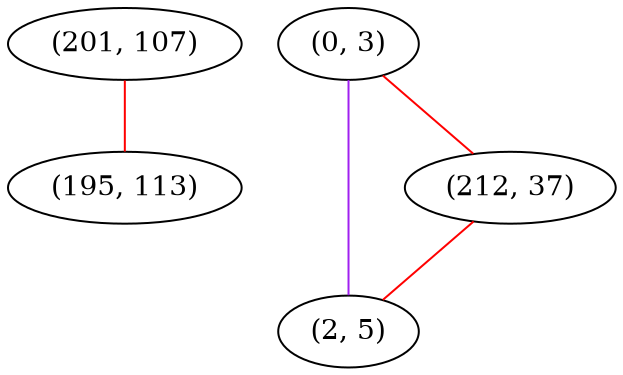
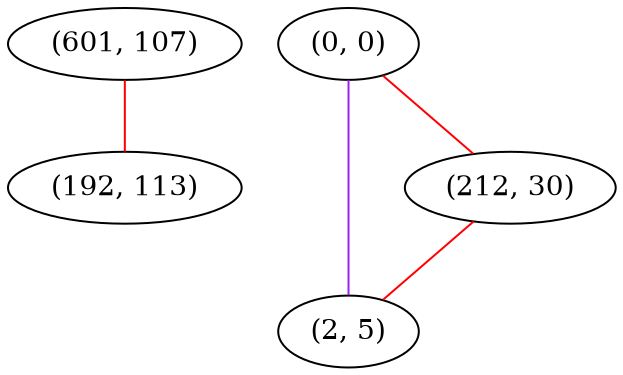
node "(201, 107)": label "(201, 107)" -> "(601, 107)"
node "(0, 3)": label "(0, 3)" -> "(0, 0)"
node "(195, 113)": label "(195, 113)" -> "(192, 113)"
node "(212, 37)": label "(212, 37)" -> "(212, 30)"
